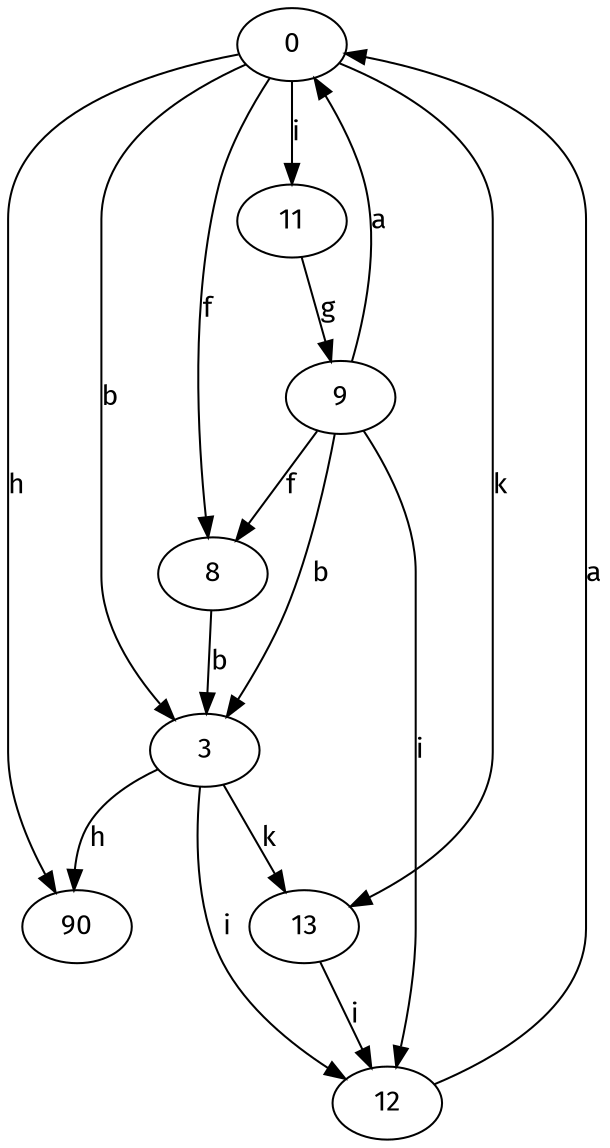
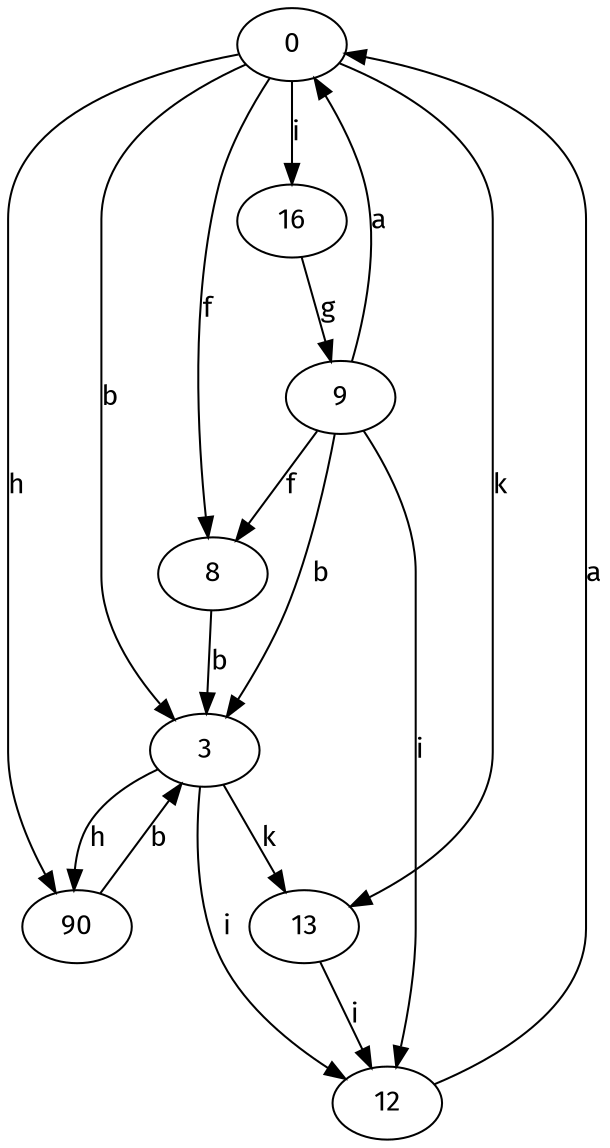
node "11": label "11" -> "16"
edge "90" -> "3": added, label "b"
